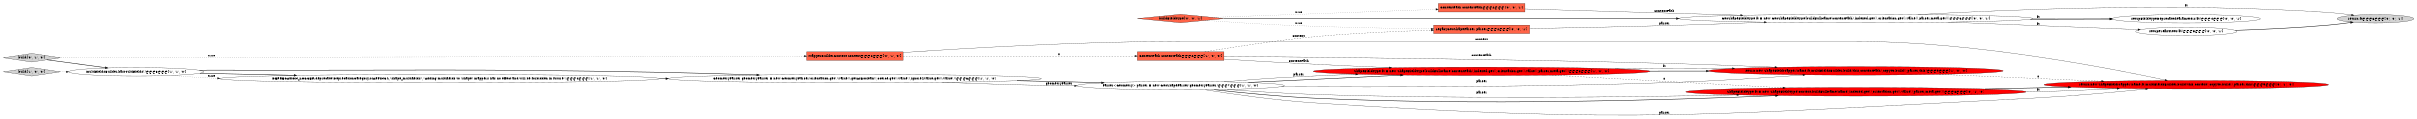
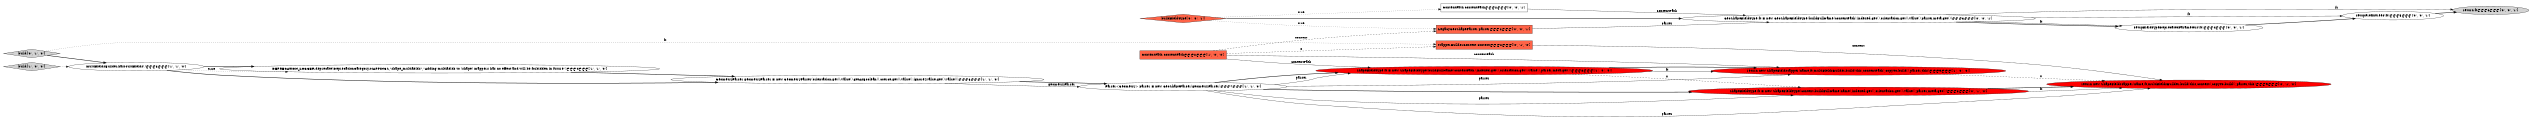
node "ContentPath contentPath@@@2@@@['0', '0', '1']": fillcolor tomato -> white
edge "setupFieldTypeDeprecatedParameters(ft)@@@4@@@['0', '0', '1']" -> "setupPrefixTrees(ft)@@@5@@@['0', '0', '1']": added
edge "build['0', '1', '0']" -> "MapperBuilderContext context@@@2@@@['0', '1', '0']": label "true" -> "ft"
edge "MapperBuilderContext context@@@2@@@['0', '1', '0']" -> "ContentPath contentPath@@@2@@@['1', '0', '0']": reversed
